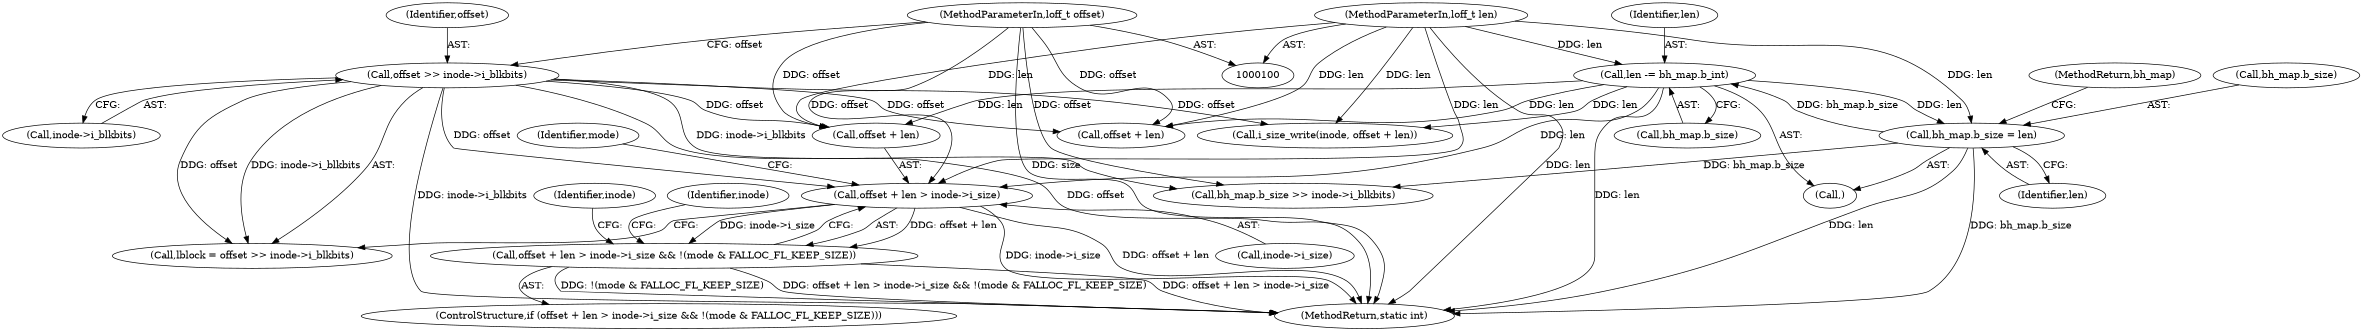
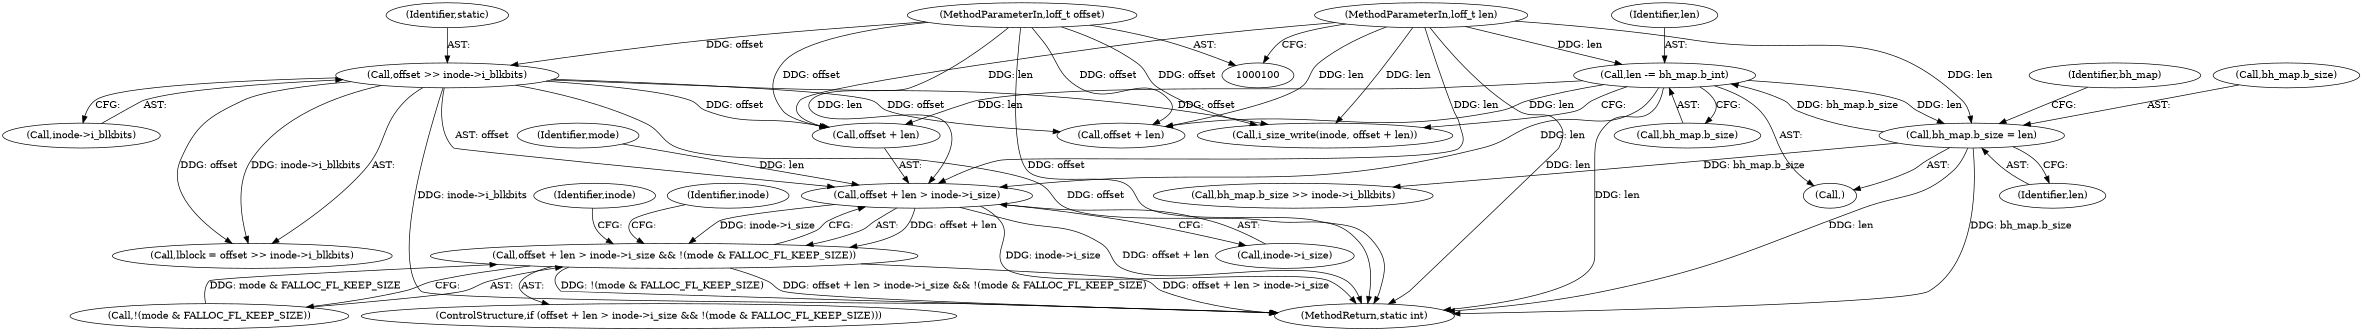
node "(Identifier,offset)": label "(Identifier,offset)" -> "(Identifier,static)"
edge "(MethodParameterIn,loff_t offset)" -> "(Call,offset >> inode->i_blkbits)": label "CFG: offset" -> "DDG: offset"
edge "(MethodParameterIn,loff_t len)" -> "1000100": label "AST: " -> "CFG: "
node "(MethodReturn,bh_map)": label "(MethodReturn,bh_map)" -> "(Identifier,bh_map)"
edge "(MethodParameterIn,loff_t offset)" -> "(Call,offset + len > inode->i_size)": label "DDG: offset" -> "DDG: len"
edge "(Call,len -= bh_map.b_int)" -> "(Call,i_size_write(inode, offset + len))": label "DDG: len" -> "CFG: "
edge "(Call,offset >> inode->i_blkbits)" -> "(Call,offset + len > inode->i_size)": label "DDG: offset" -> "AST: offset"
edge "(MethodParameterIn,loff_t offset)" -> "(Call,bh_map.b_size >> inode->i_blkbits)": now "(MethodParameterIn,loff_t offset)" -> "(Call,i_size_write(inode, offset + len))"
edge "(Call,offset >> inode->i_blkbits)" -> "(Call,bh_map.b_size >> inode->i_blkbits)": removed, label "DDG: inode->i_blkbits"
edge "(Identifier,mode)" -> "(Call,offset + len > inode->i_size)": label "CFG: " -> "DDG: len"
edge "(MethodParameterIn,loff_t offset)" -> "(MethodReturn,static int)": label "DDG: size" -> "DDG: offset"
edge "(Call,offset + len > inode->i_size)" -> "(Call,lblock = offset >> inode->i_blkbits)": now "(Call,offset + len > inode->i_size)" -> "(Call,inode->i_size)"
node "(Call,!(mode & FALLOC_FL_KEEP_SIZE))": added
